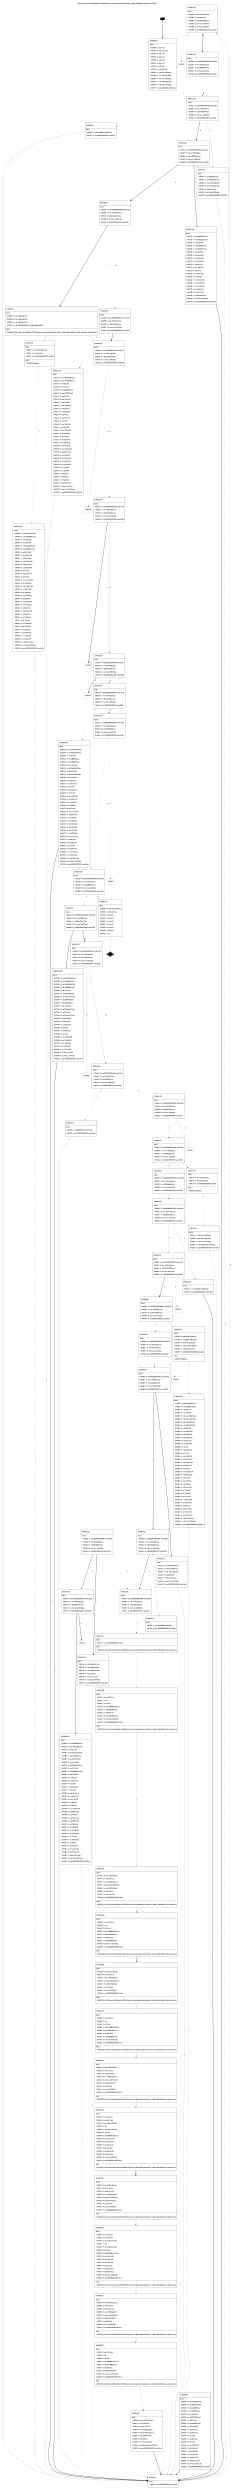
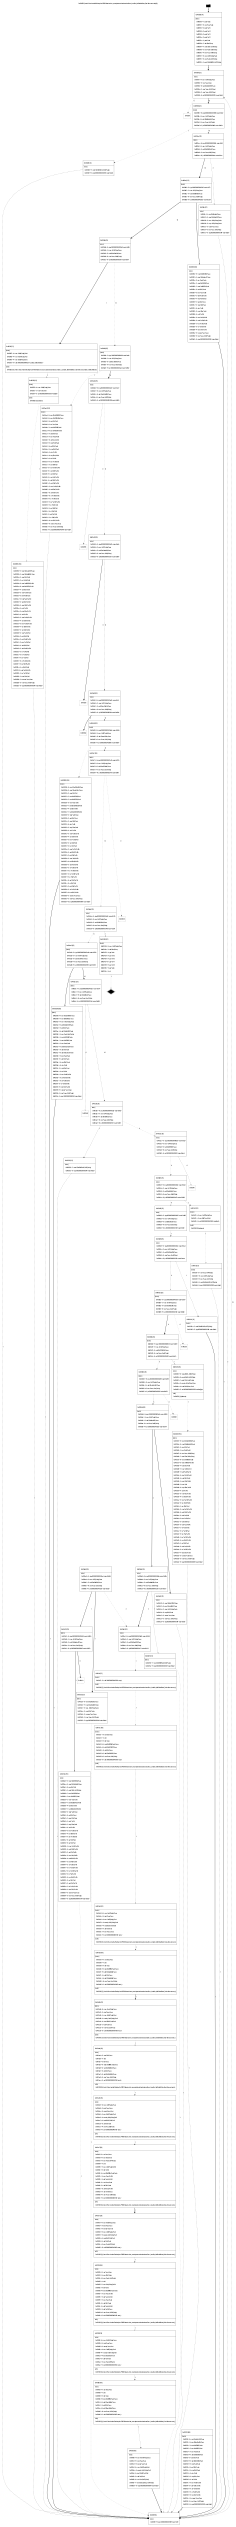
edge "0x401950 [47]" -> "0x40197f [23]": added, label "1"
